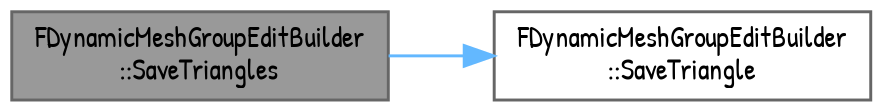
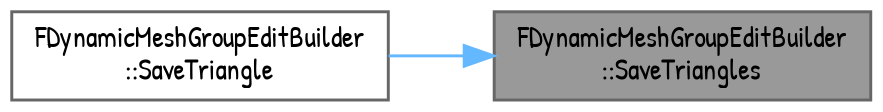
edge "FDynamicMeshGroupEditBuilder ::SaveTriangles" -> "FDynamicMeshGroupEditBuilder ::SaveTriangle": reversed
